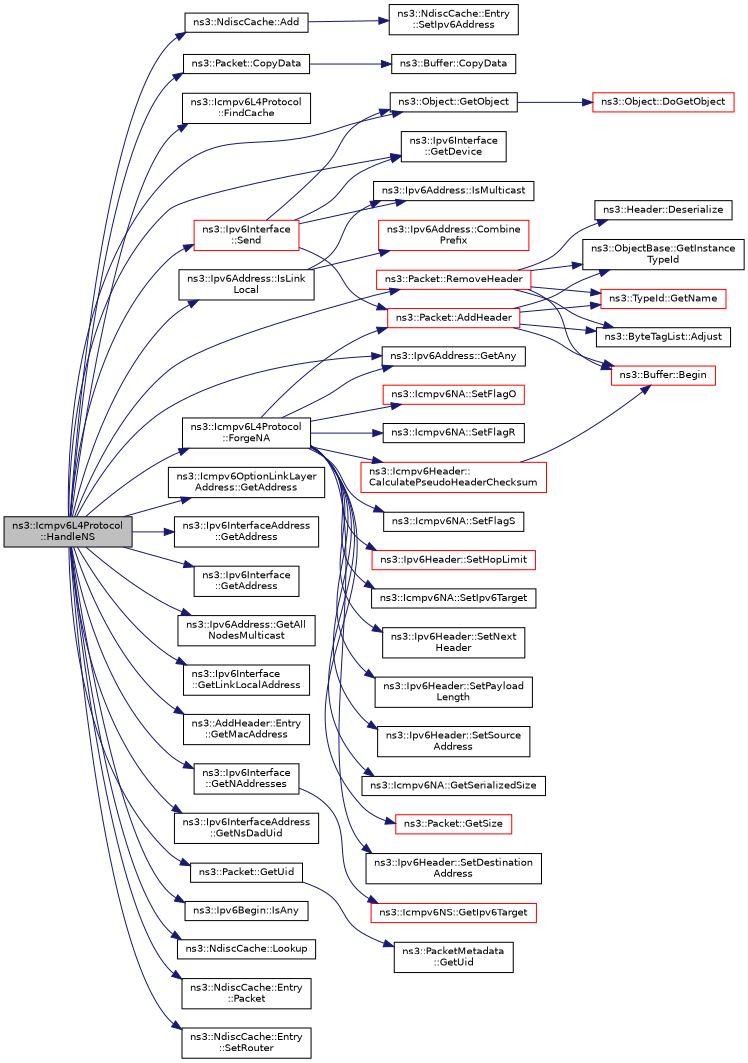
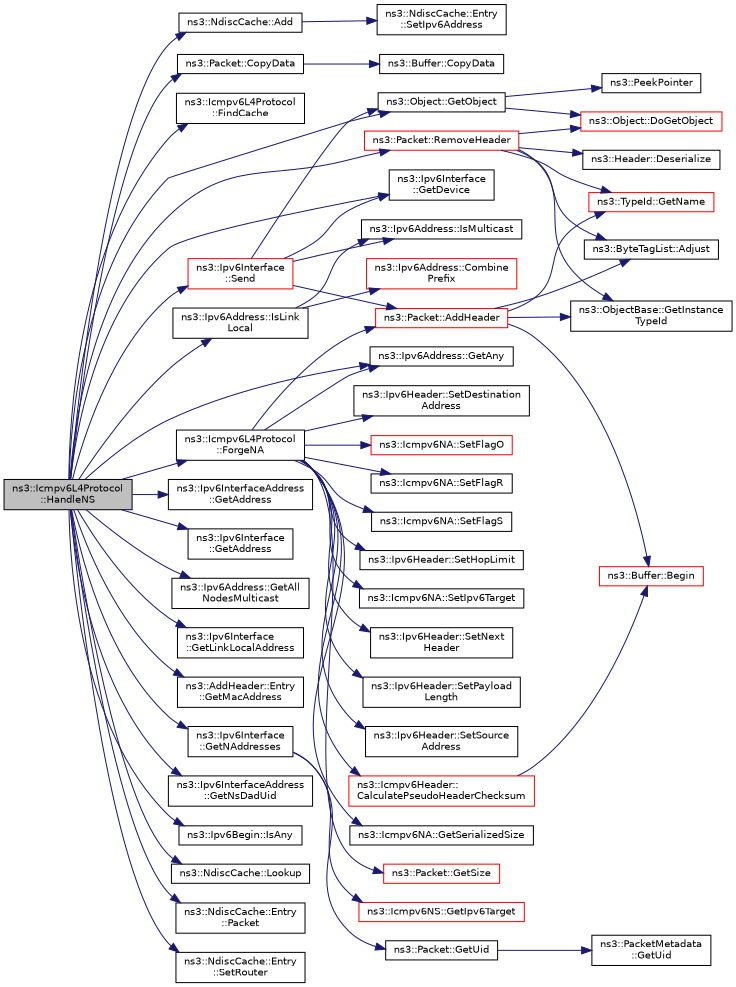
node "ns3::PeekPointer": added
edge "ns3::Packet::RemoveHeader" -> "ns3::Buffer::Begin": now "ns3::Packet::RemoveHeader" -> "ns3::Object::DoGetObject"
node "ns3::Icmpv6OptionLinkLayer Address::GetAddress": removed
node "ns3::Ipv6Header::SetHopLimit": color red -> black
edge "ns3::Icmpv6L4Protocol ::HandleNS" -> "ns3::Packet::GetUid": now "ns3::Ipv6Interface ::GetNAddresses" -> "ns3::Packet::GetUid"
